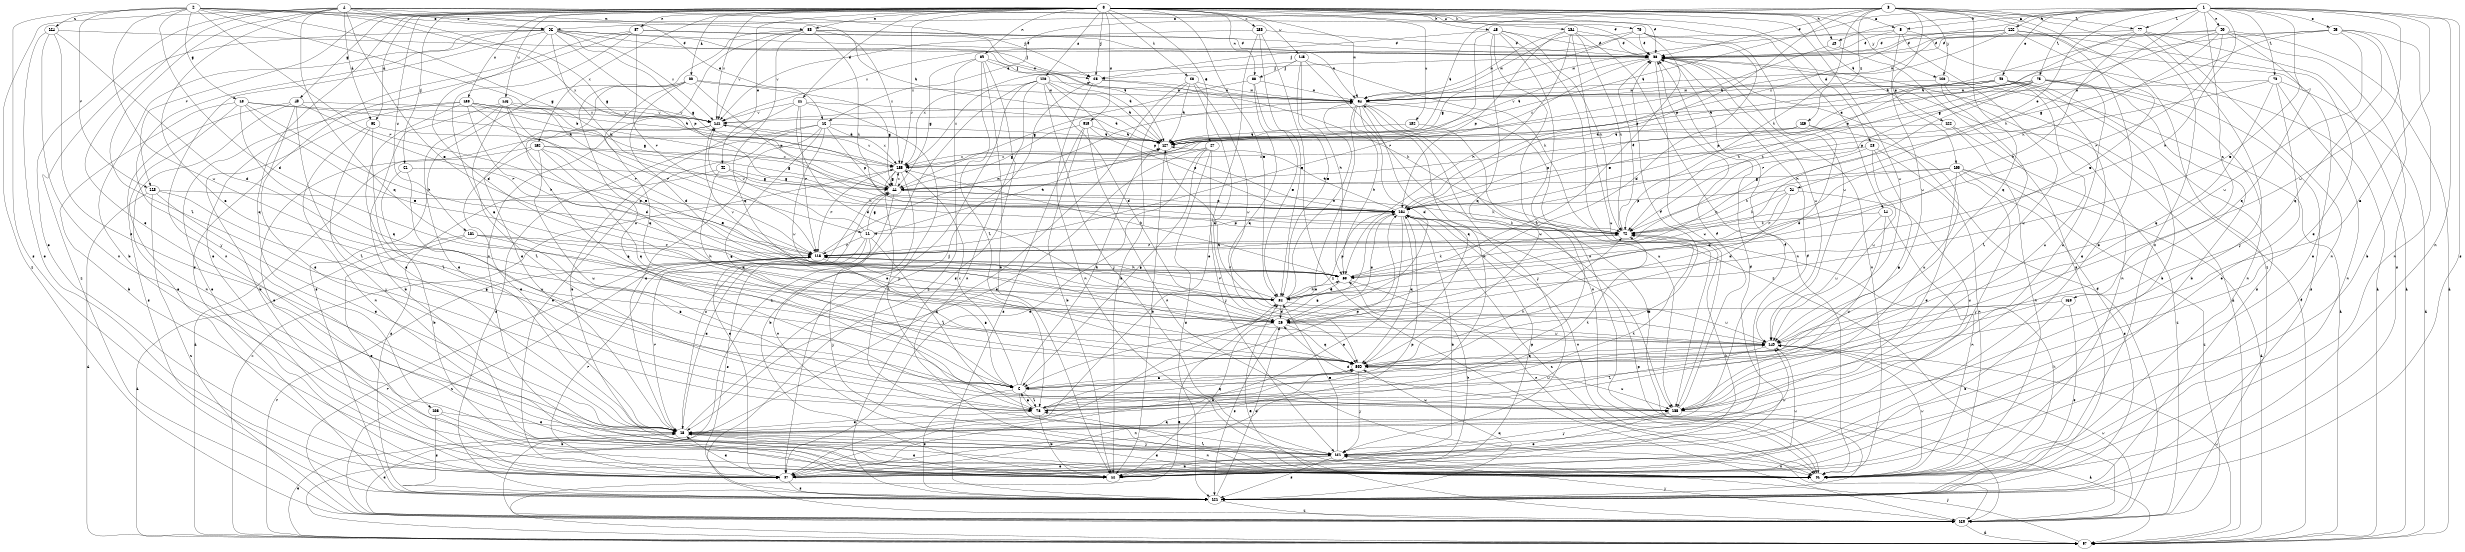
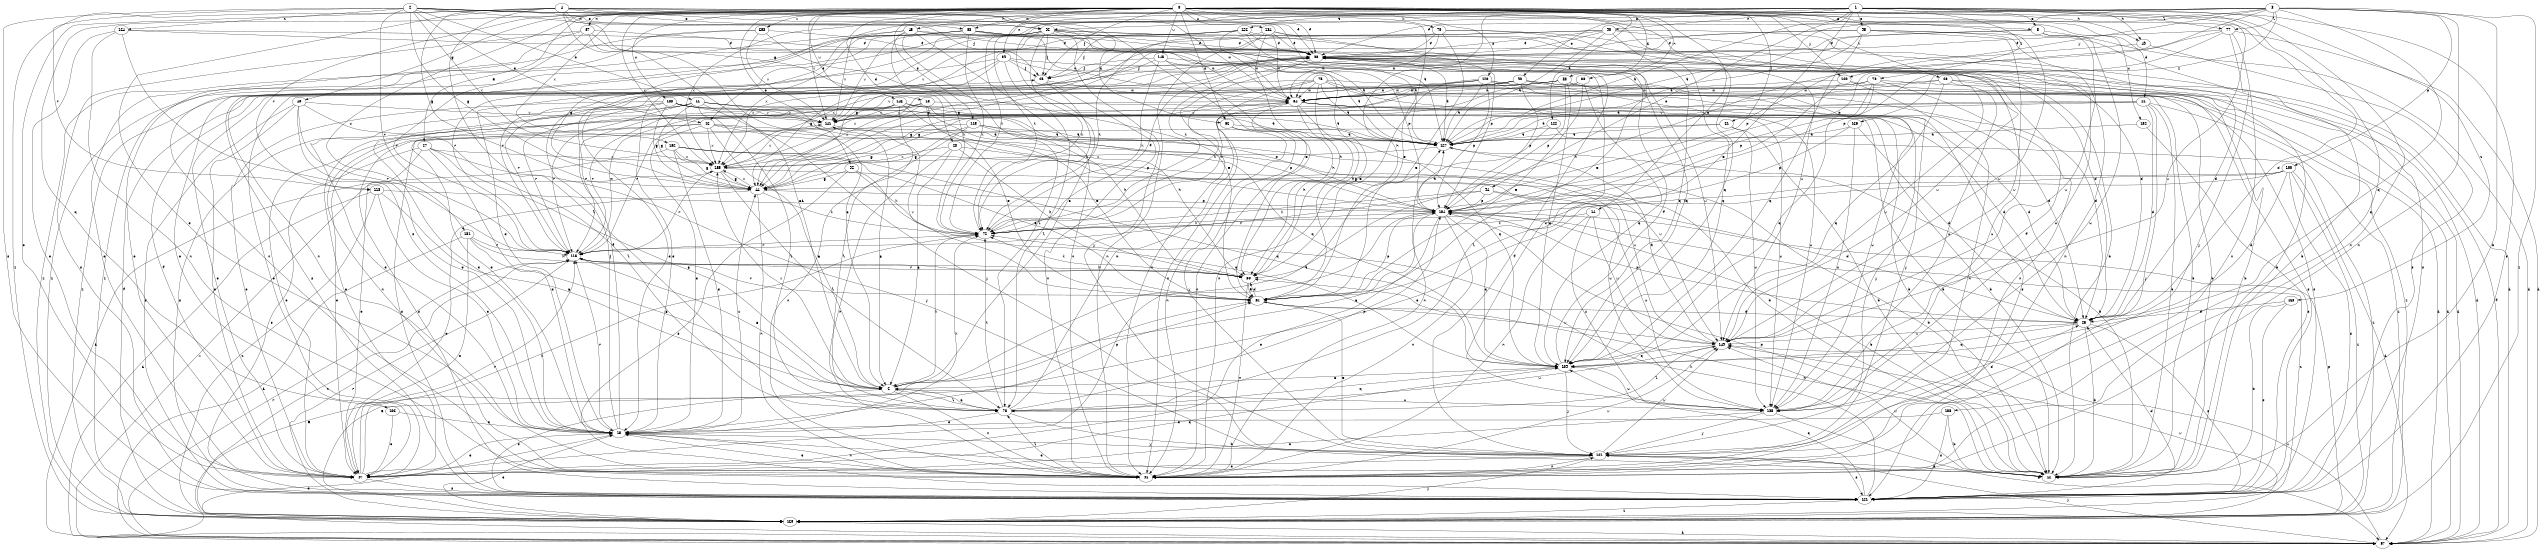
edge "1" -> "75": removed, label "l"
node "153": label "153" -> "653"
edge "145" -> "88": now "145" -> "65"
edge "13" -> "115": added, label "r"
node "818": label "818" -> "118"
edge "61" -> "127": added, label "t"
edge "32" -> "84": removed, label "m"
edge "113" -> "104": label "p" -> "i"
edge "155" -> "50": removed, label "h"
edge "104" -> "11": reversed
edge "32" -> "50": label "h" -> "d"
edge "56" -> "78": removed, label "l"
node "509": label "509" -> "109"
node "106": added
edge "100" -> "161": removed, label "y"
edge "21" -> "168": added, label "z"
